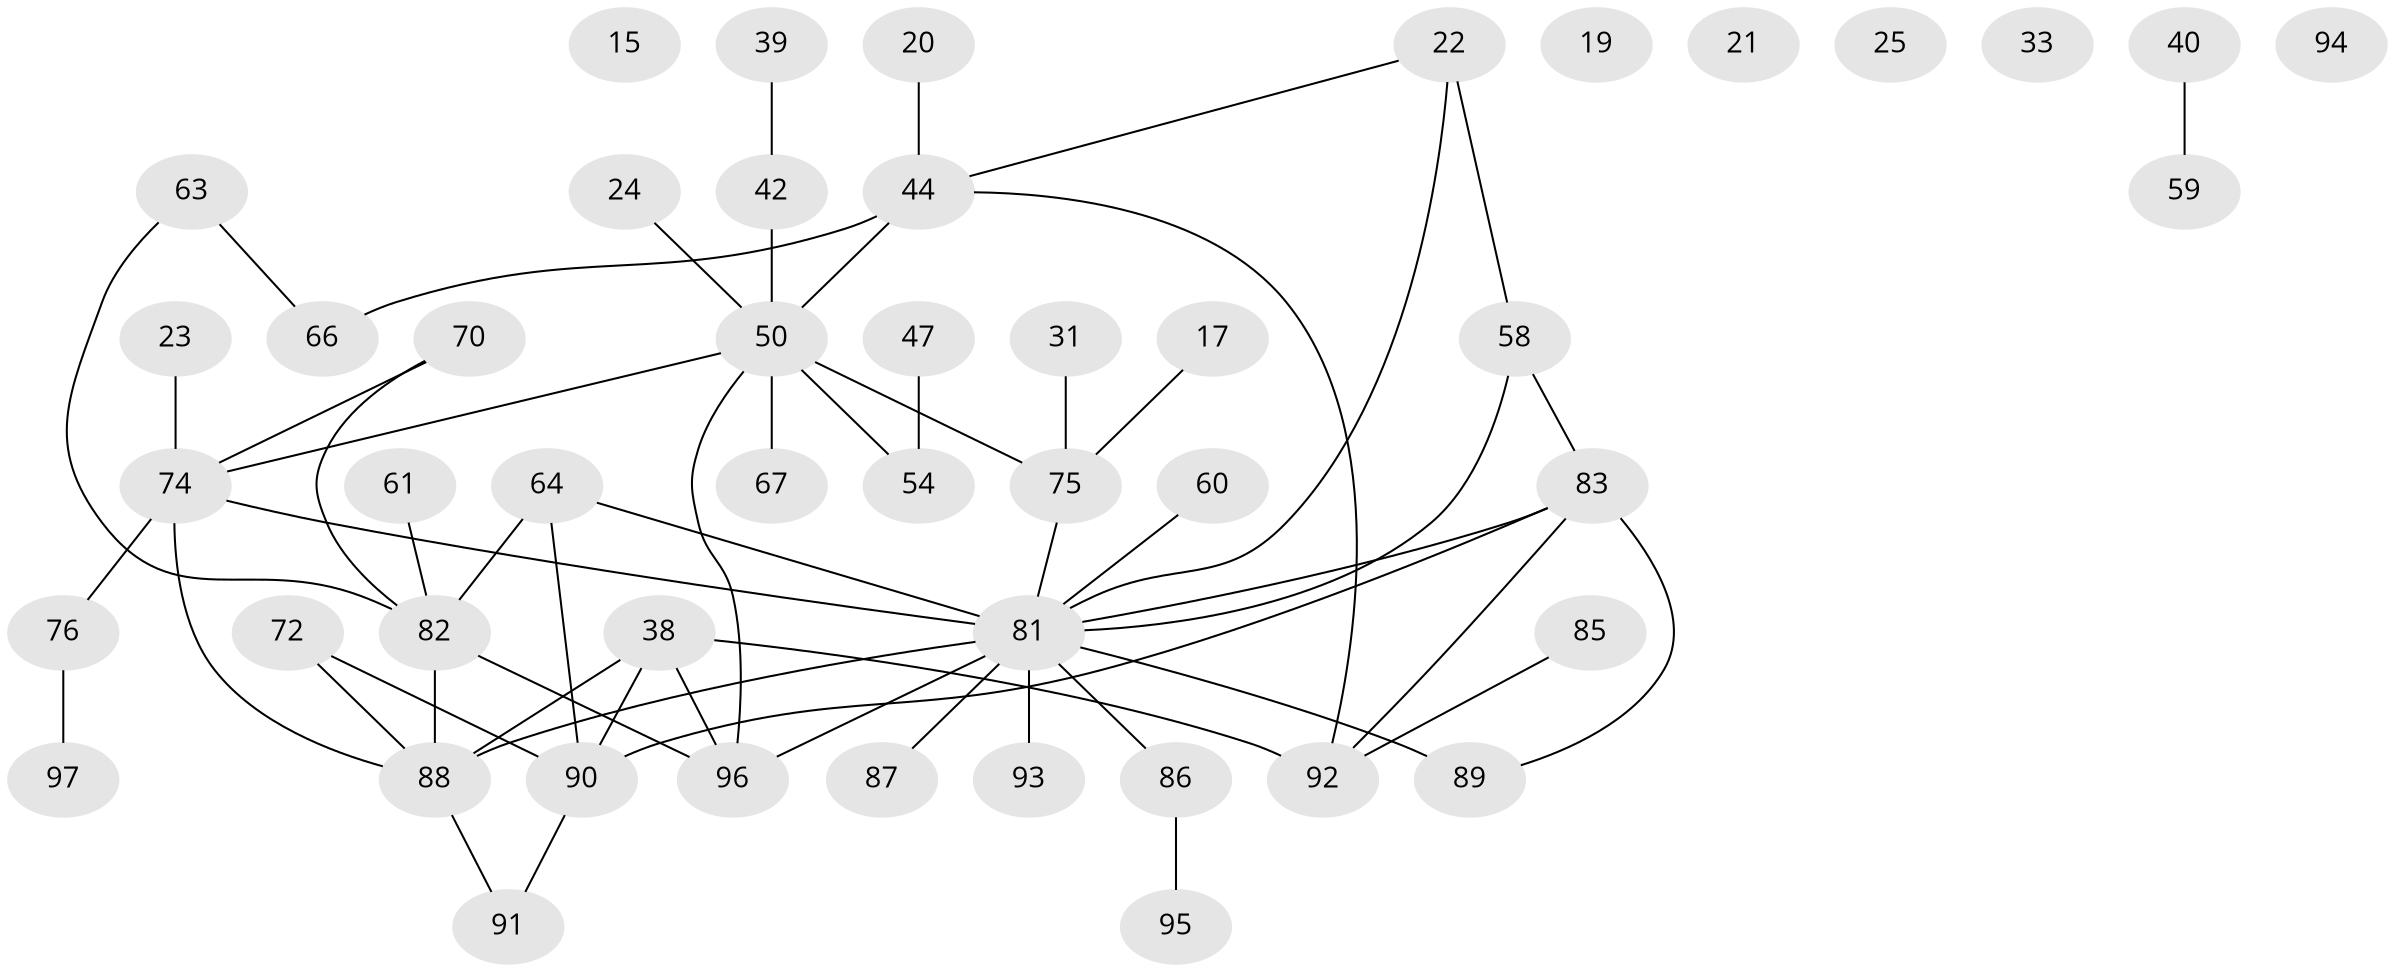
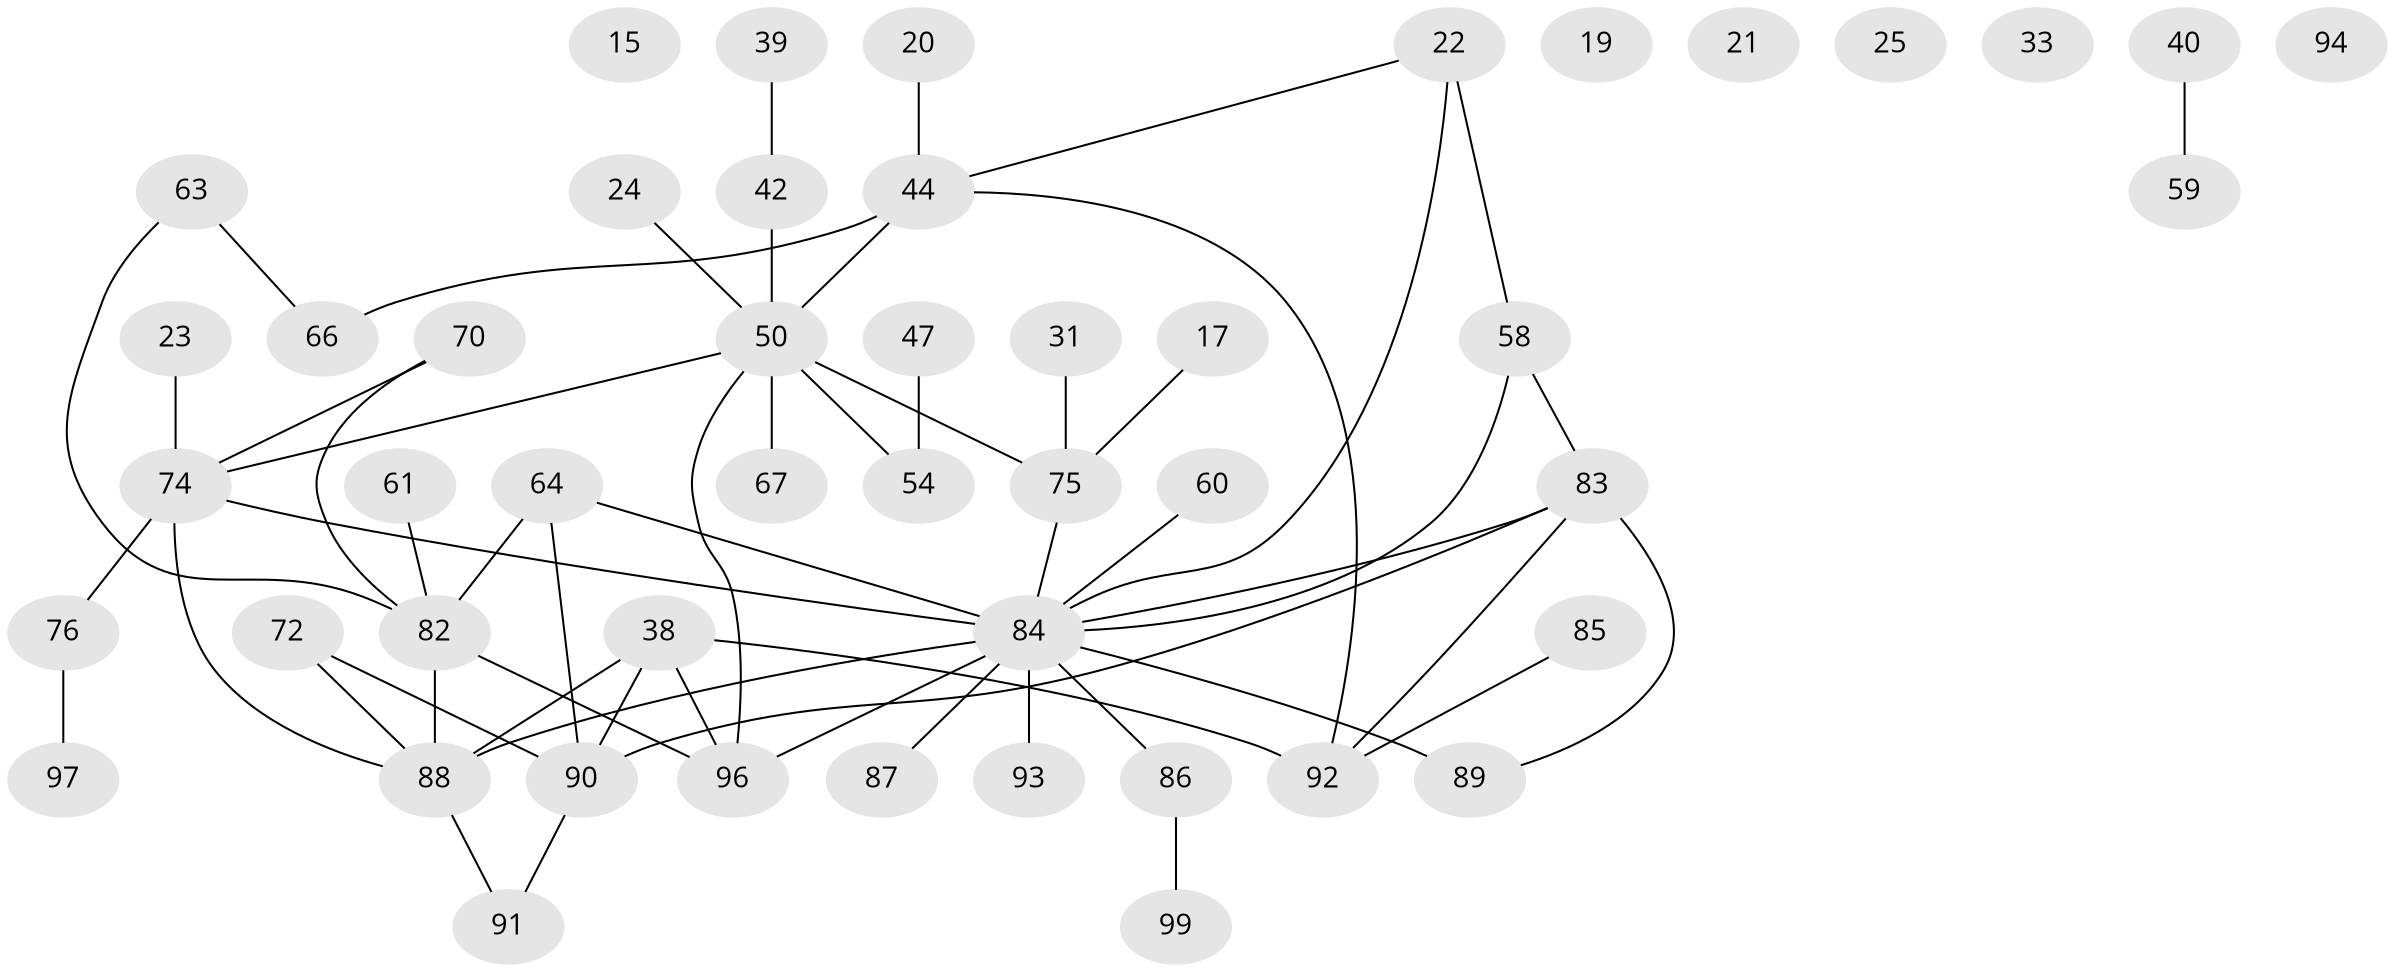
node "81": label "81" -> "84"
node "95": label "95" -> "99"
